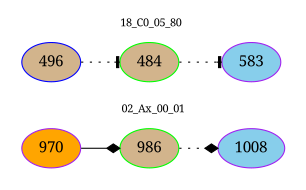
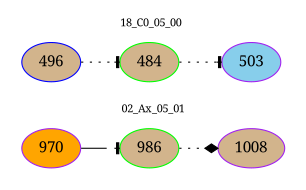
cluster "18_C0_05_80": label "18_C0_05_80" -> "18_C0_05_00"
node "583": label "583" -> "503"
cluster "02_Ax_00_01": label "02_Ax_00_01" -> "02_Ax_05_01"
edge "970" -> "986": arrowhead diamond -> tee
node "1008": fillcolor skyblue -> tan
